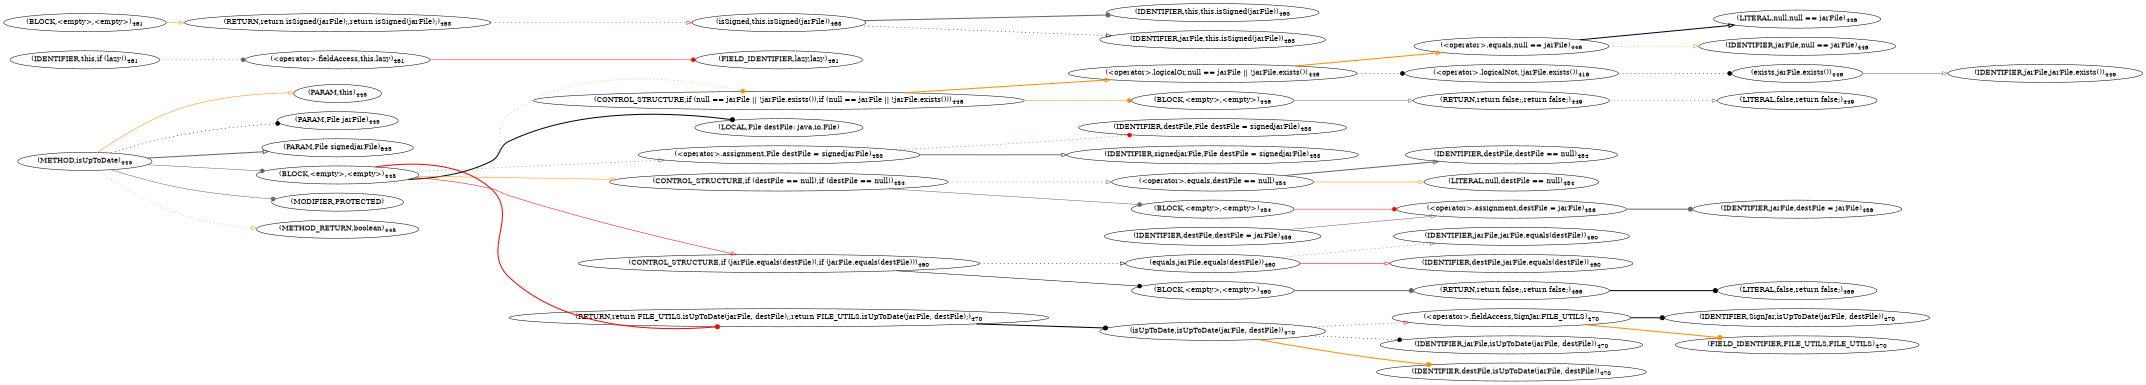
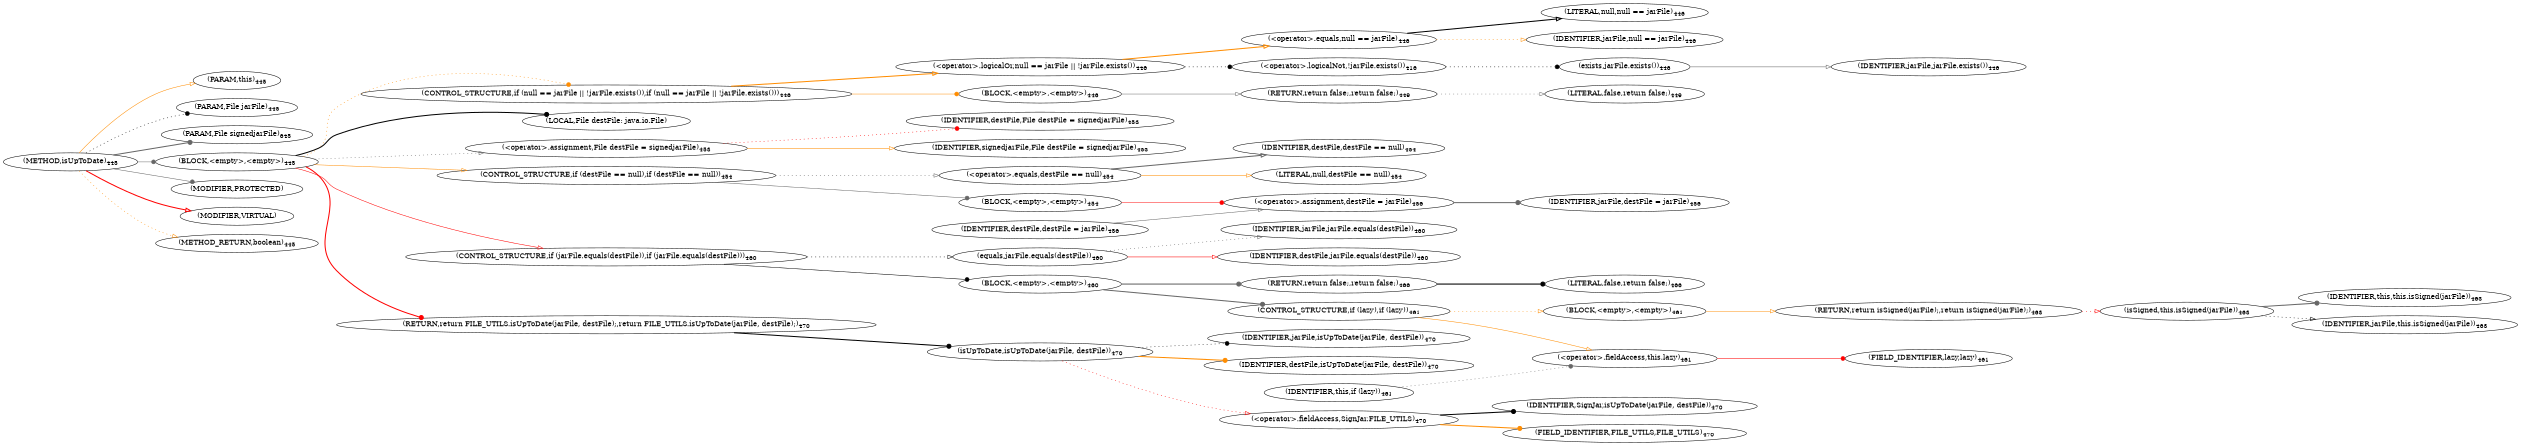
edge "(METHOD,isUpToDate)" -> "(PARAM,File signedjarFile)": arrowhead onormal -> dot
edge "(<operator>.assignment,File destFile = signedjarFile)" -> "(IDENTIFIER,signedjarFile,File destFile = signedjarFile)": color black -> darkorange
node "(MODIFIER,VIRTUAL)": added
node "(CONTROL_STRUCTURE,if (lazy),if (lazy))": added
